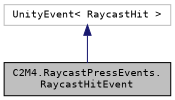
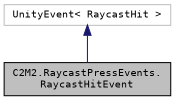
node "C2M4.RaycastPressEvents. RaycastHitEvent": label "C2M4.RaycastPressEvents. RaycastHitEvent" -> "C2M2.RaycastPressEvents. RaycastHitEvent"
